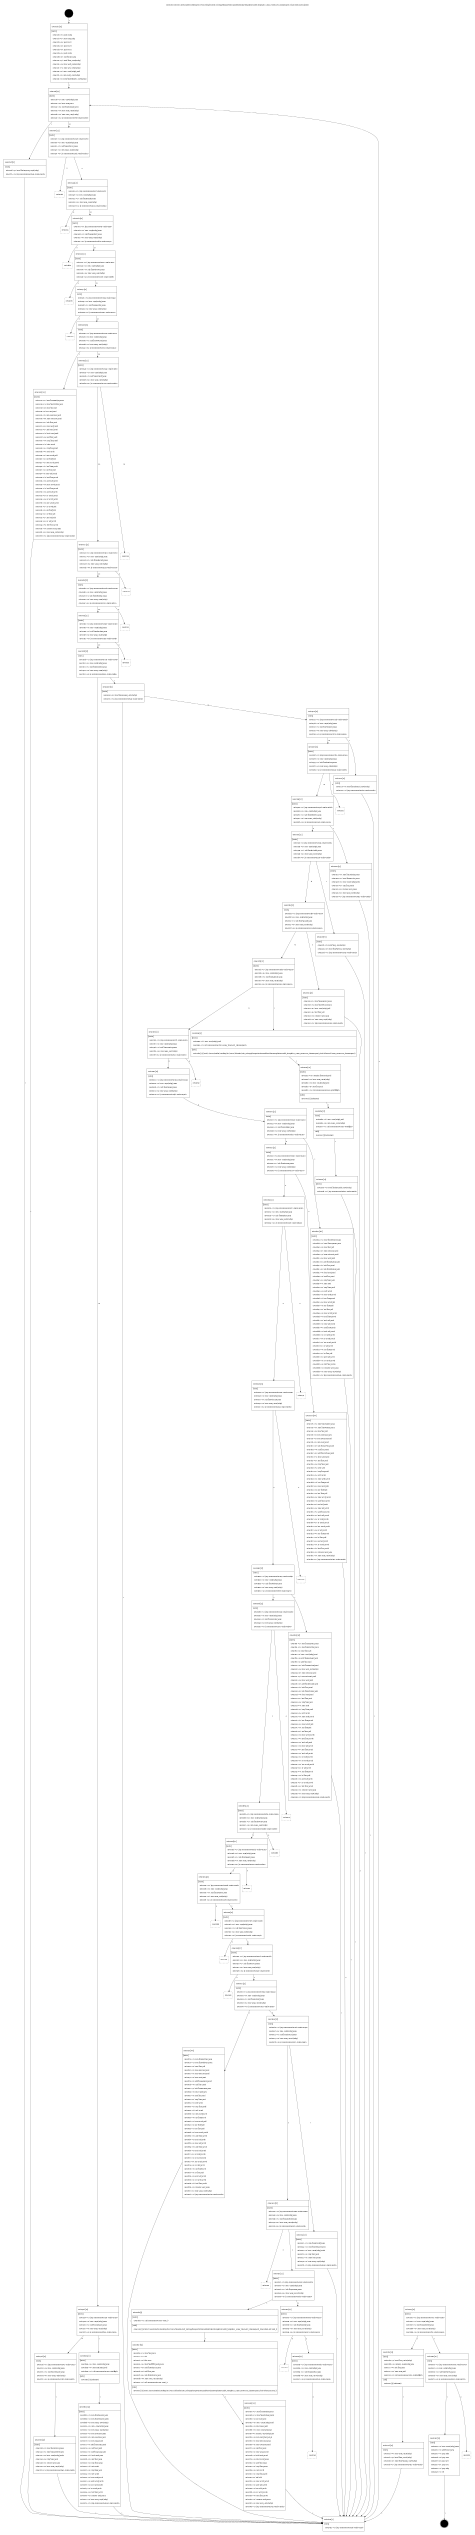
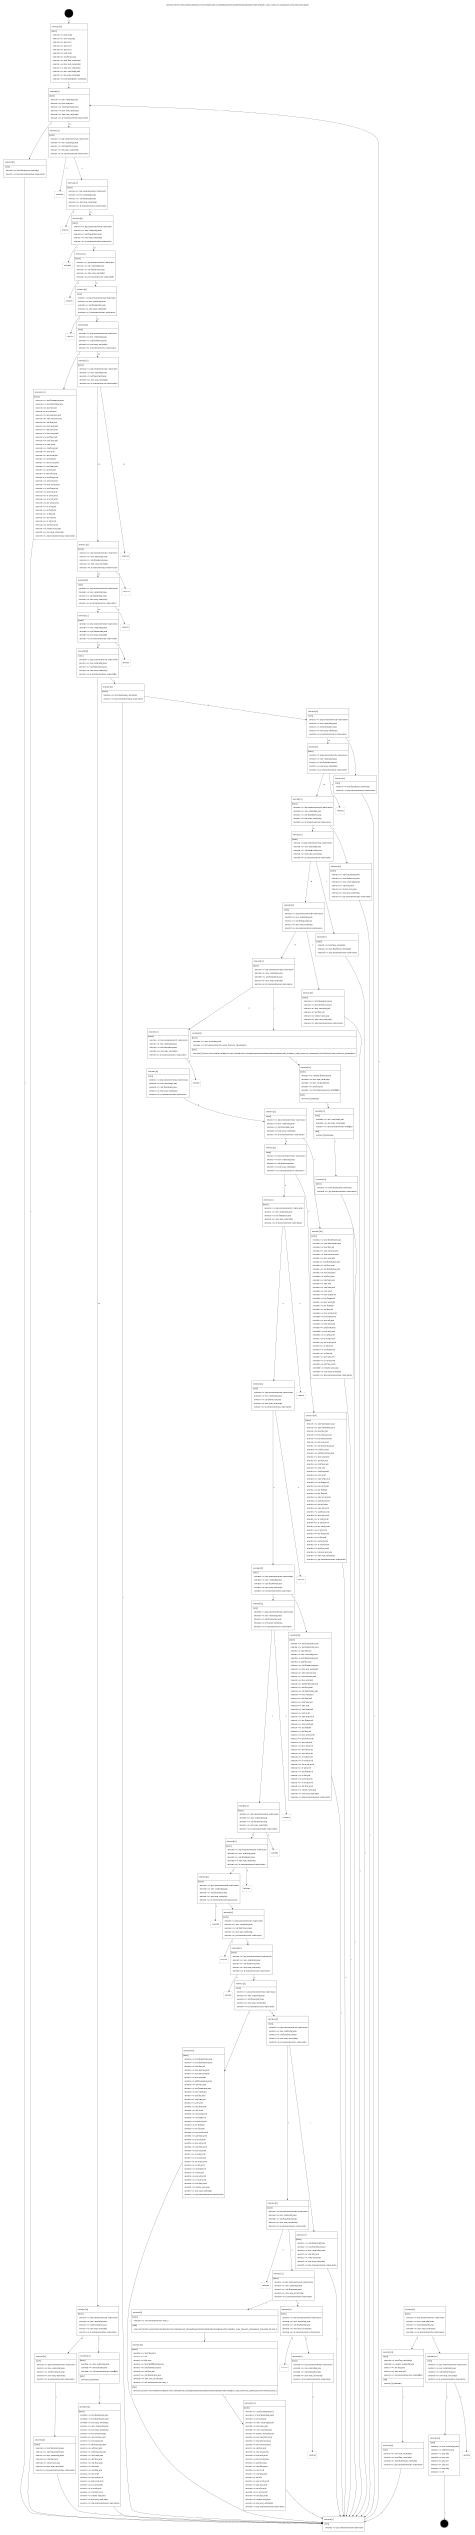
edge "0x4017ec [25]" -> "0x401805 [25]": removed, label "11"
